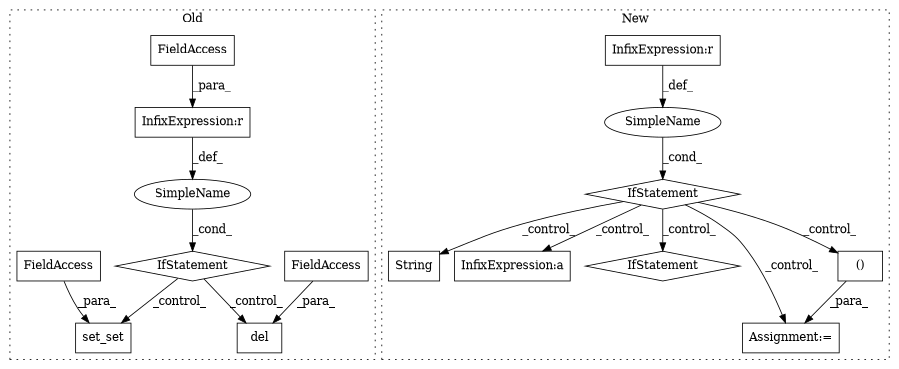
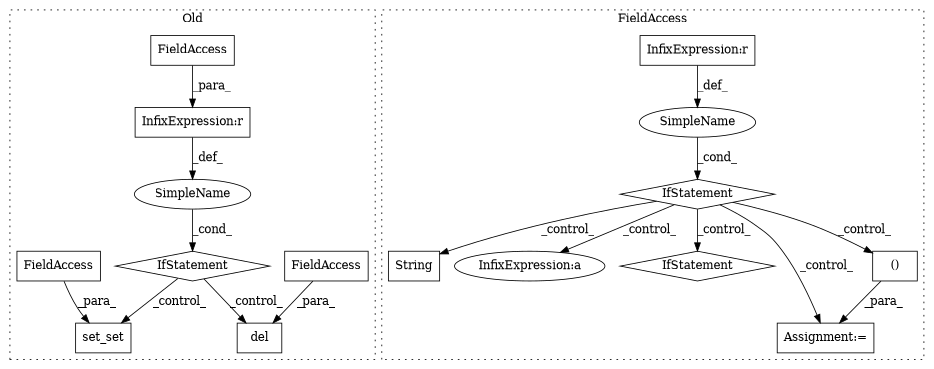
cluster "New": label "New" -> "FieldAccess"
node "InfixExpression:a": shape box -> ellipse
